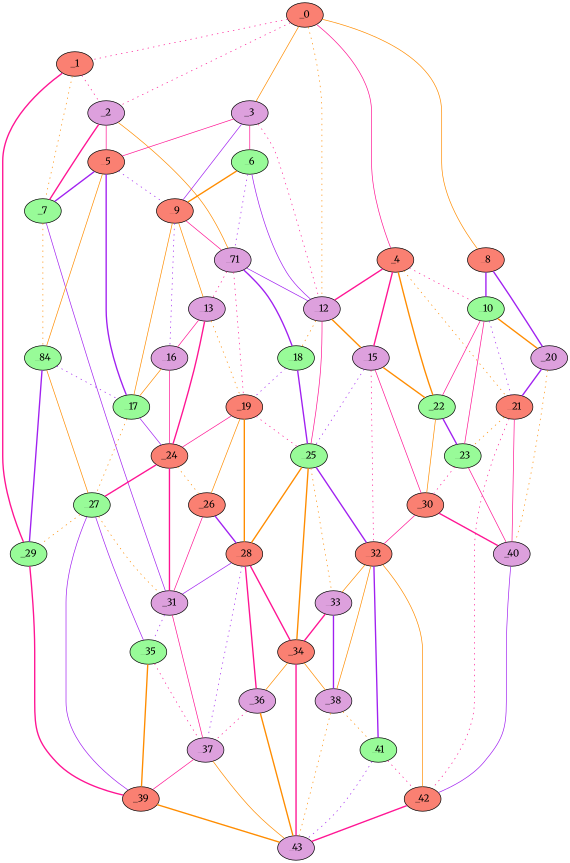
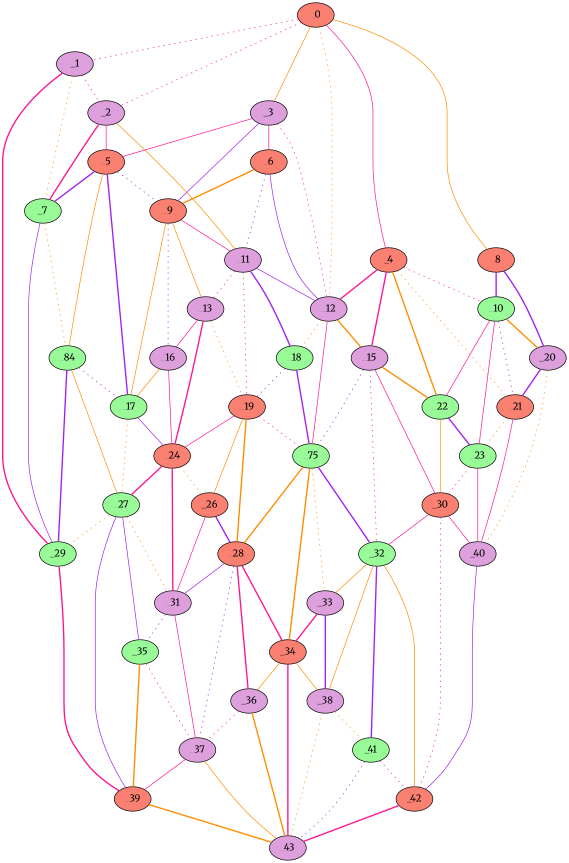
node "_1": fillcolor salmon -> plum
node "_6": fillcolor palegreen -> salmon
node "_71": label "_71" -> "_11"
edge "_7" -- "_31": now "_7" -- "_29"
node "_25": label "_25" -> "_75"
edge "_30" -- "_40": style bold -> solid
node "_32": fillcolor salmon -> palegreen
edge "_21" -- "_42": now "_30" -- "_42"
